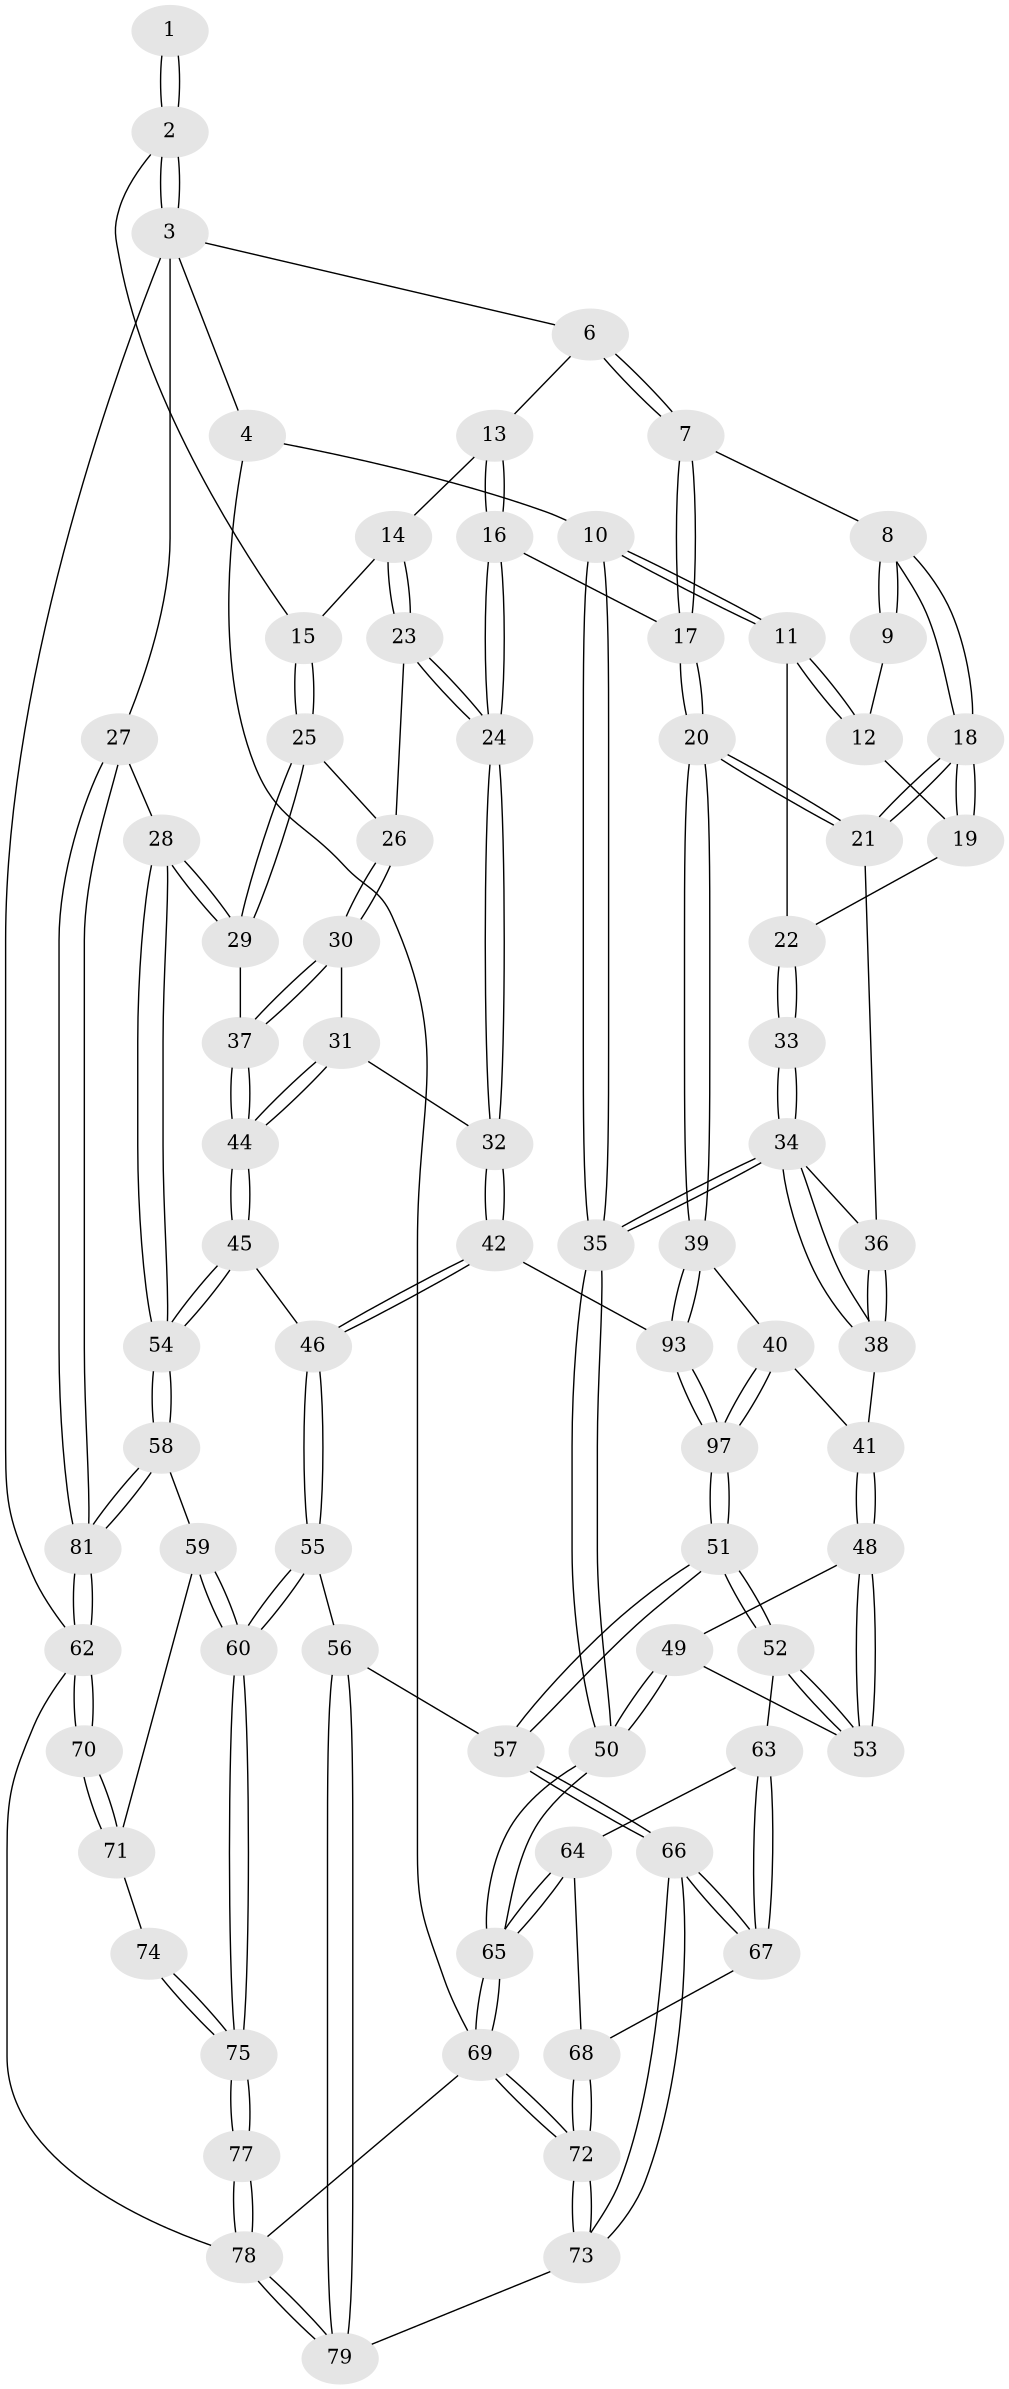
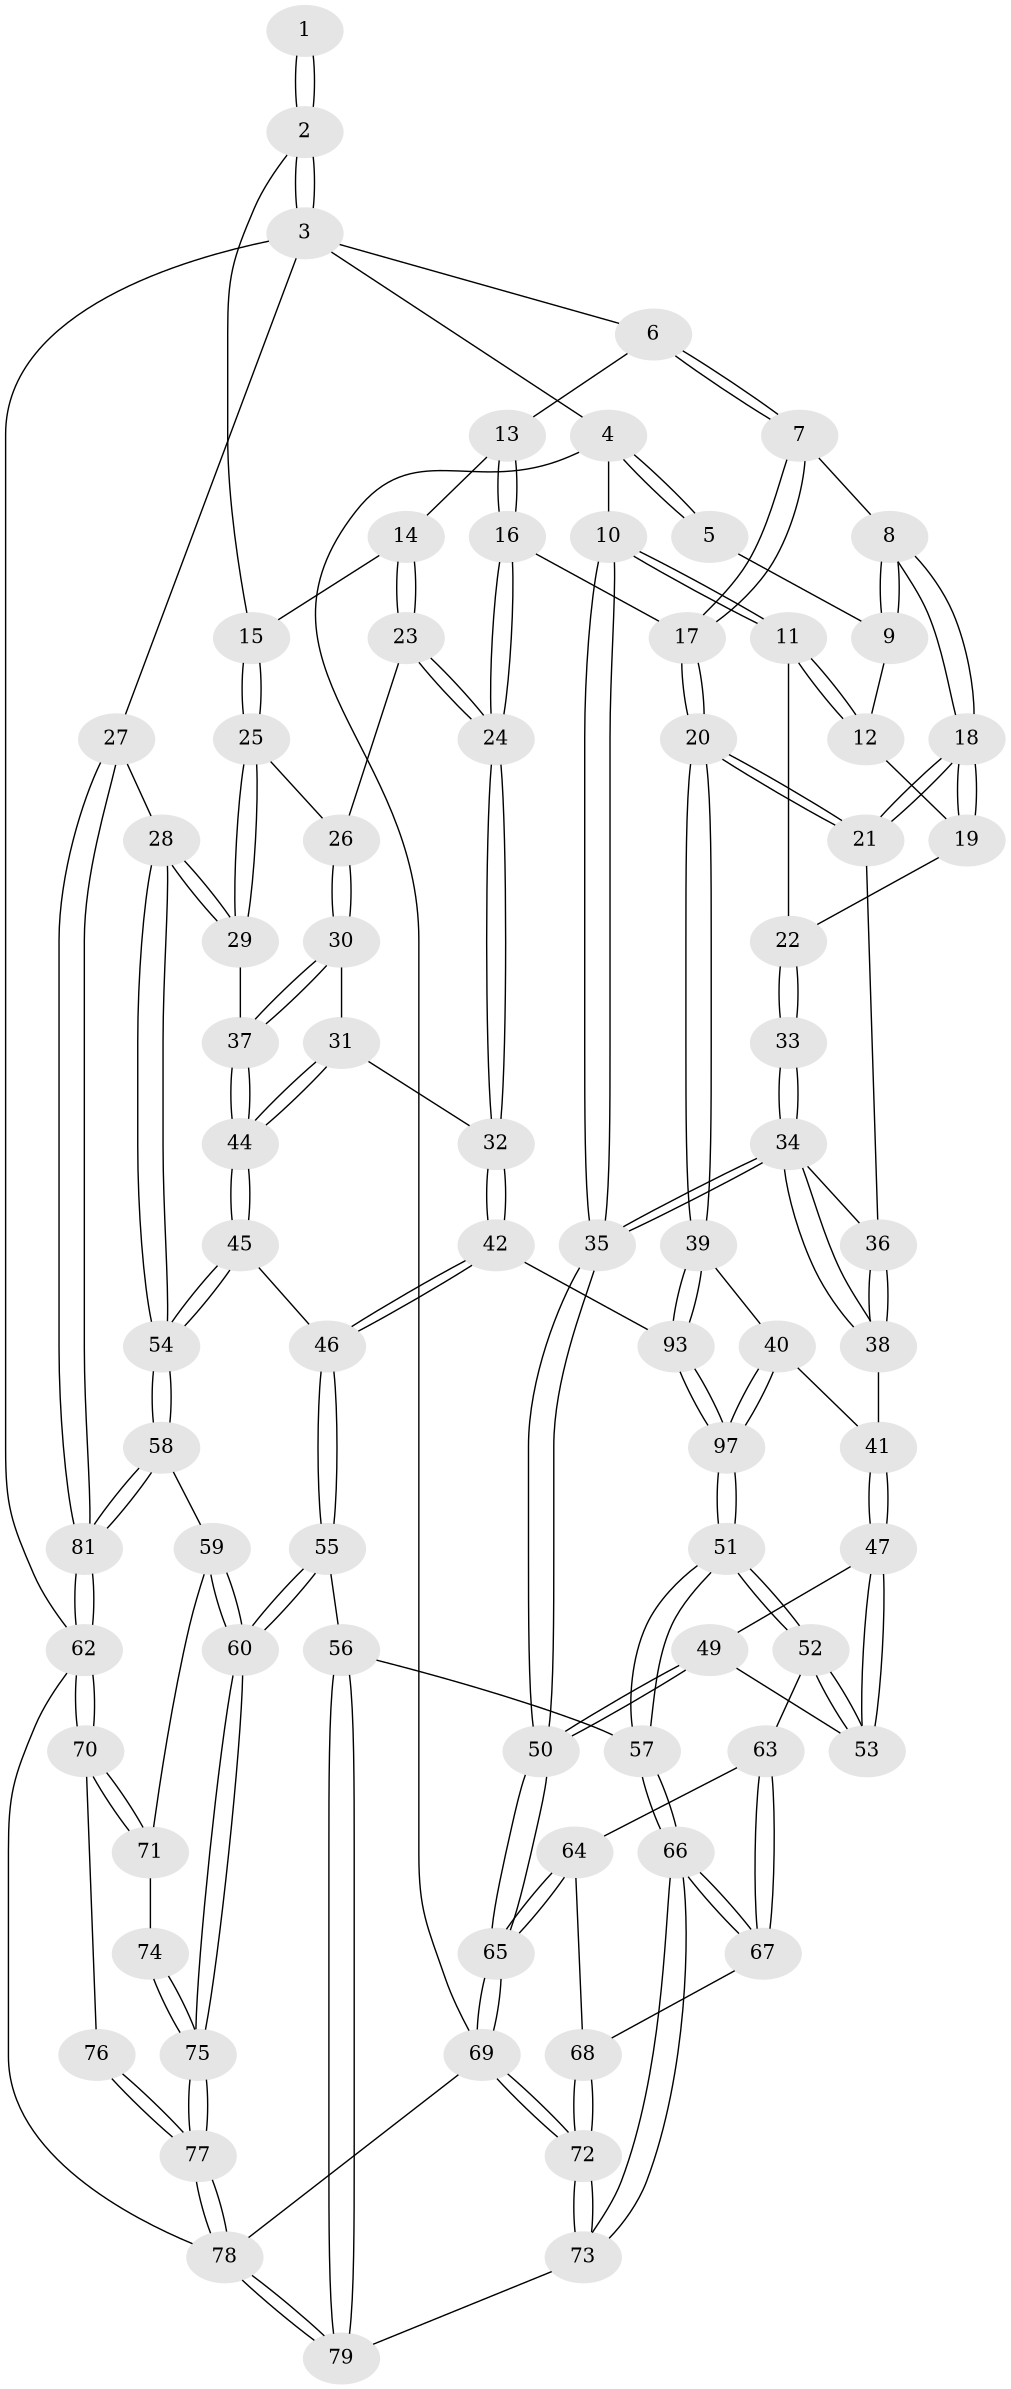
node "5": added
node "48": label "48" -> "47"
node "76": added
